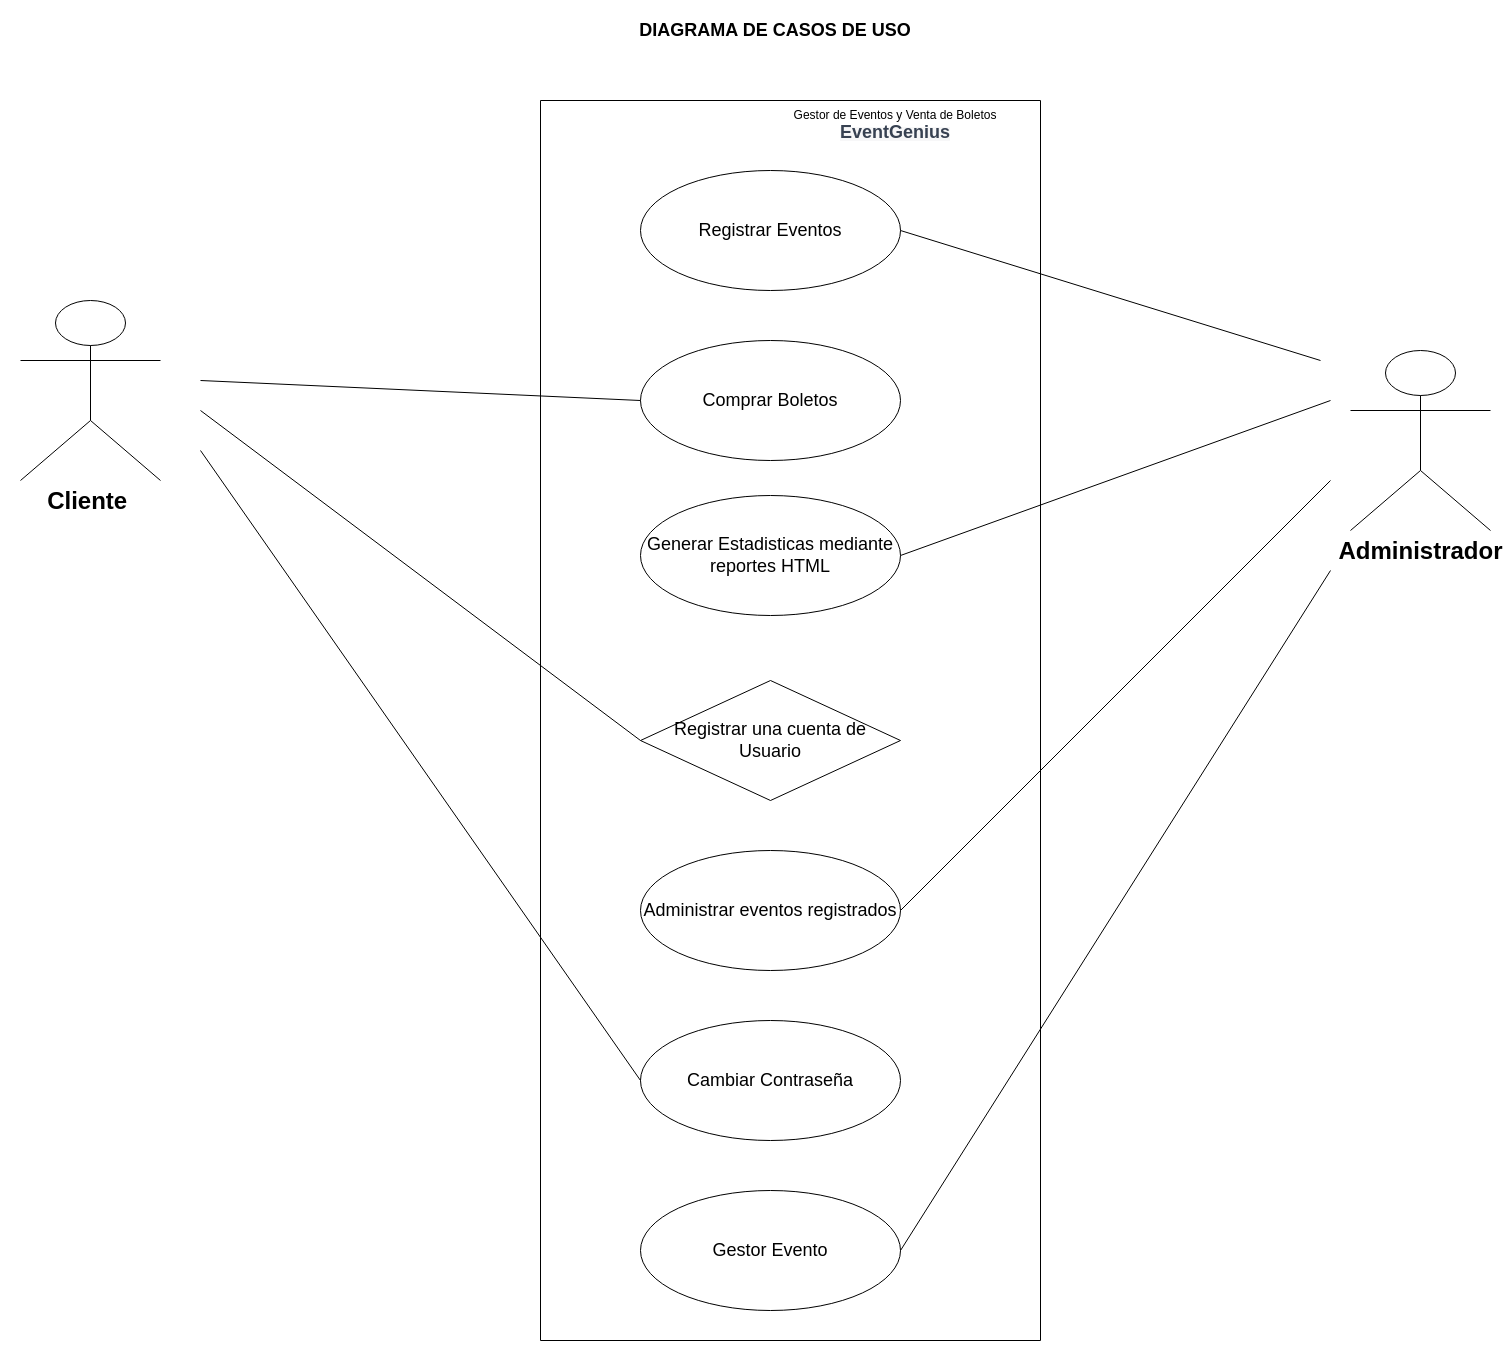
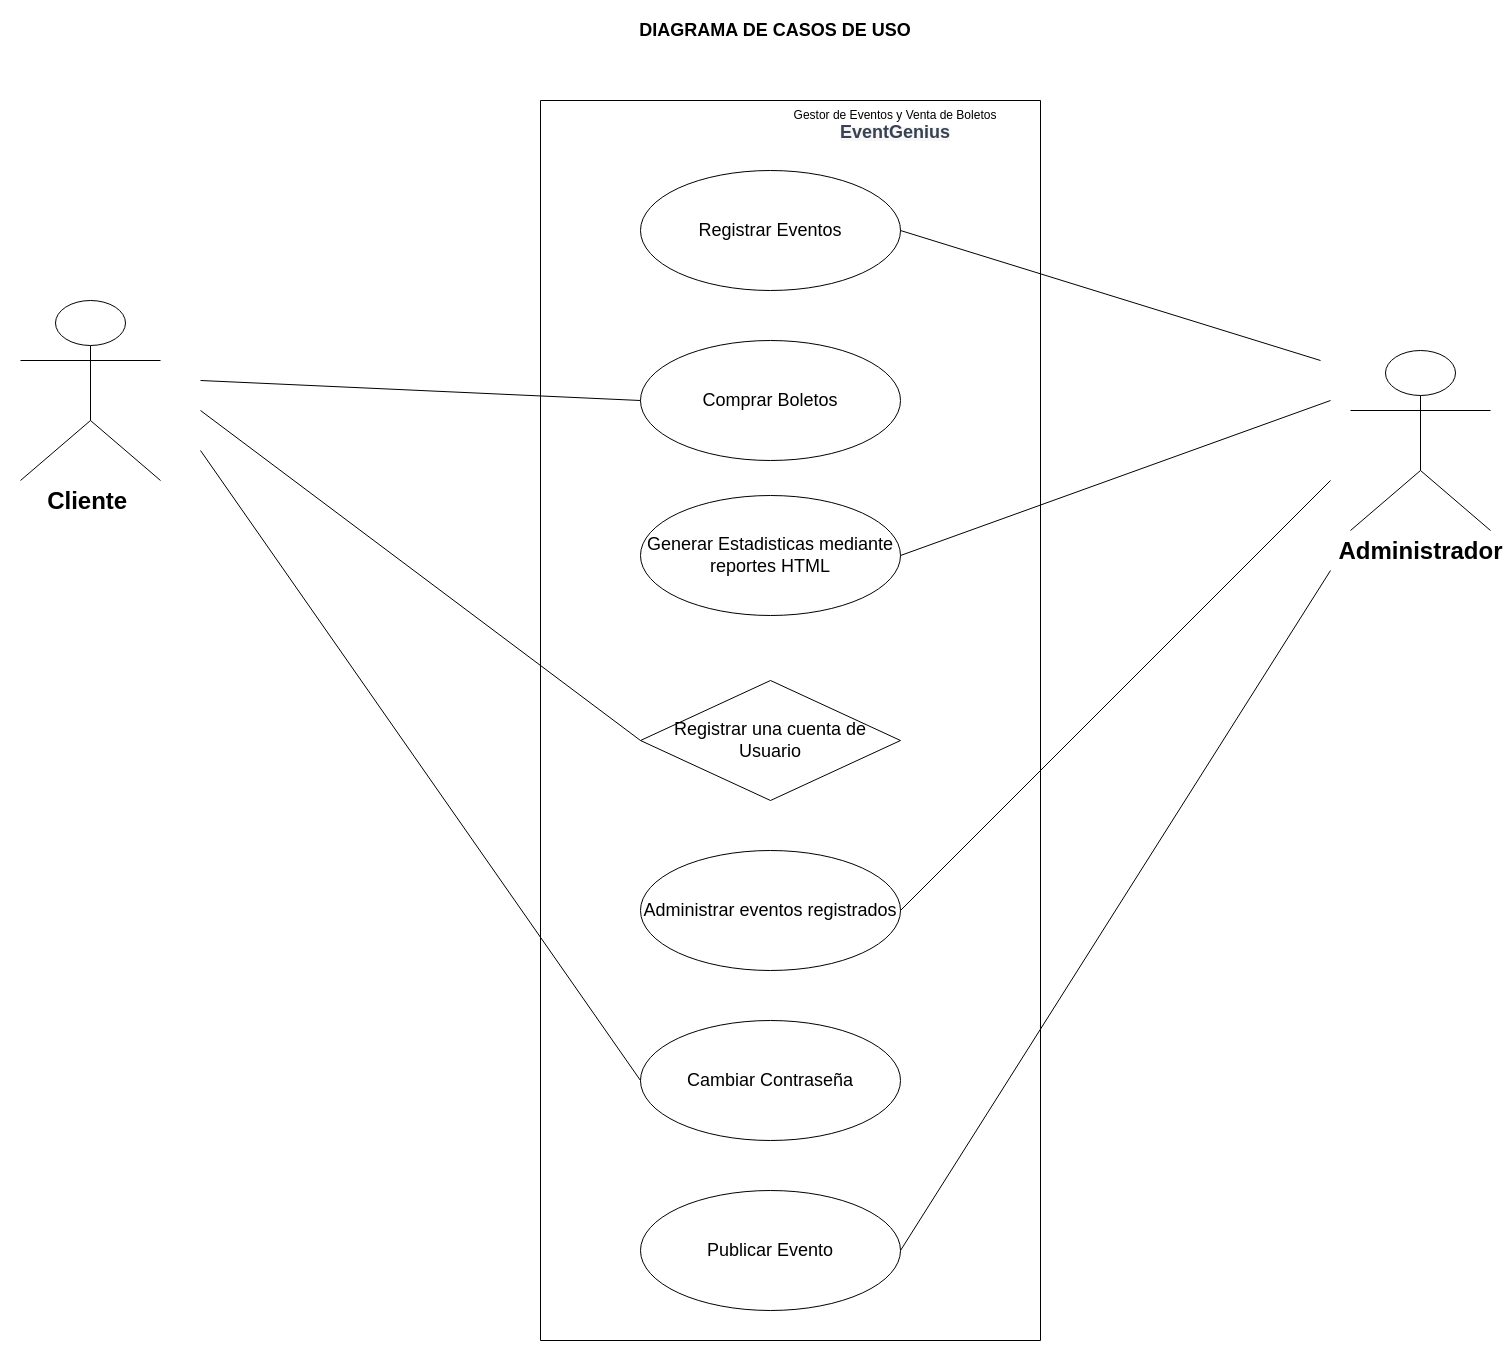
node "Gestor Evento": label "Gestor Evento" -> "Publicar Evento"
